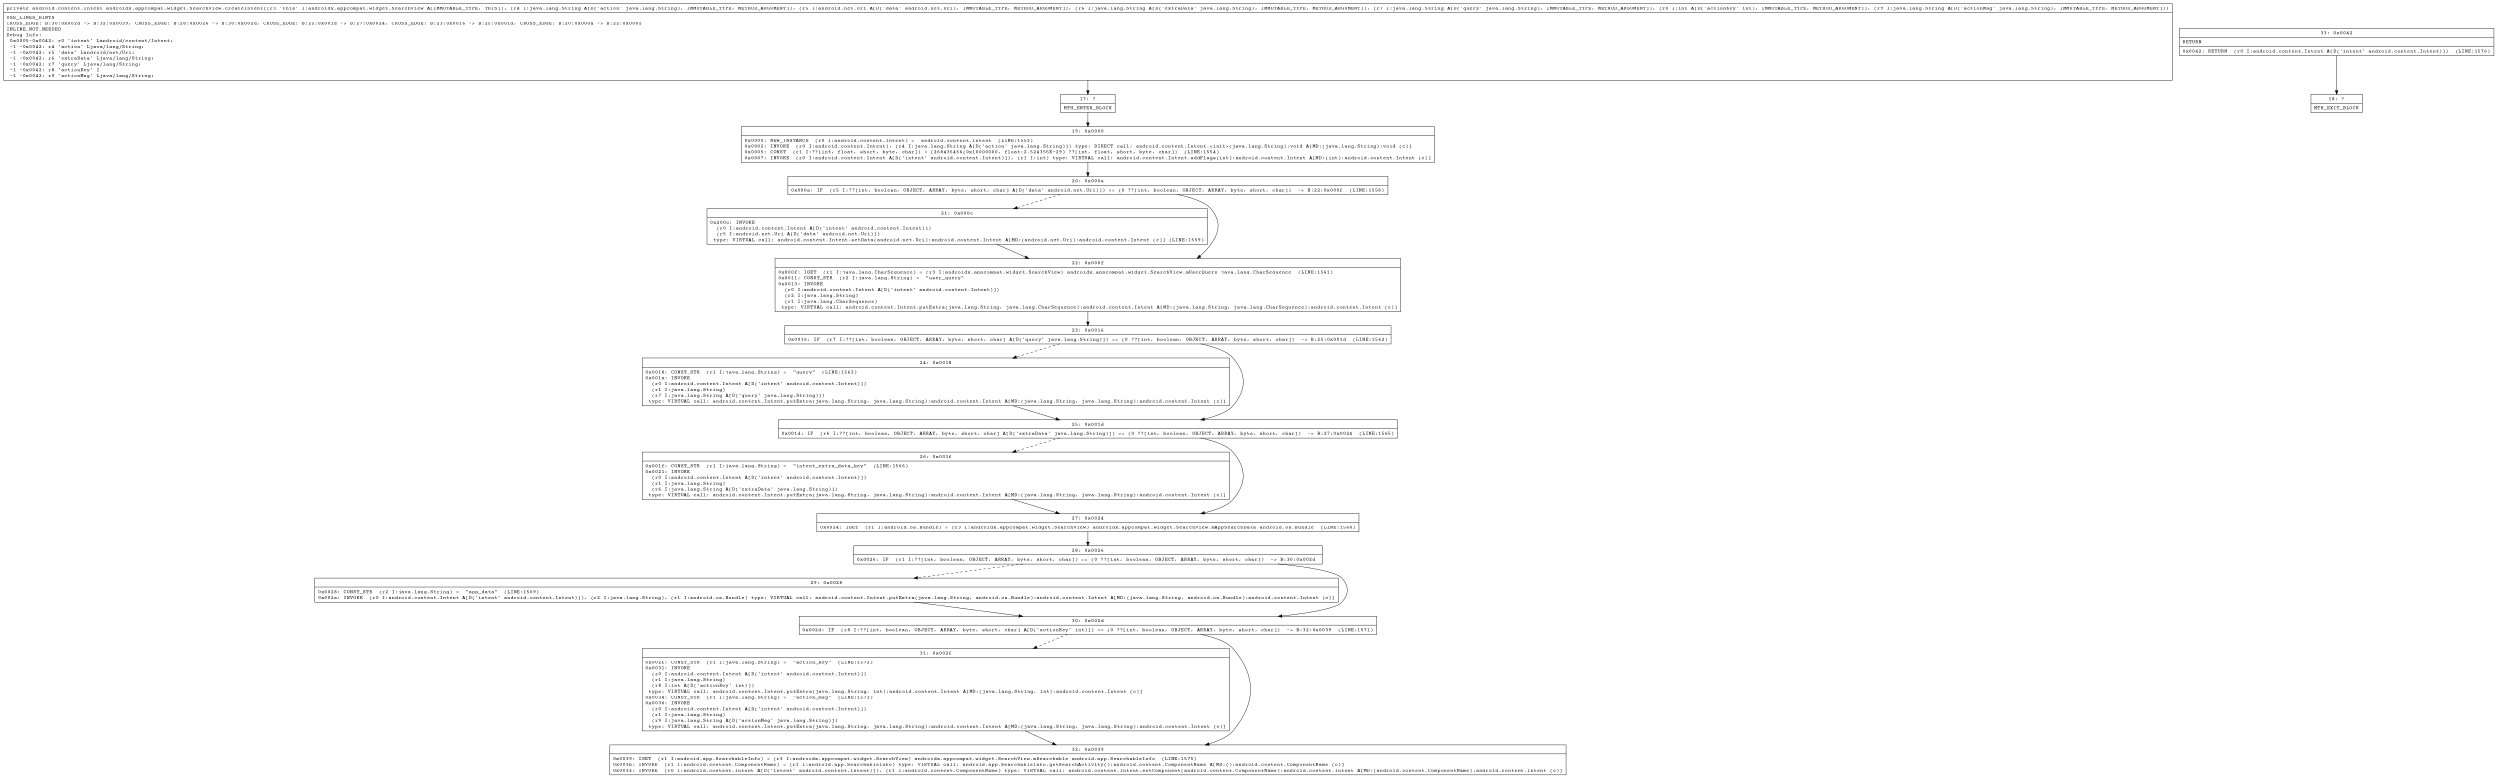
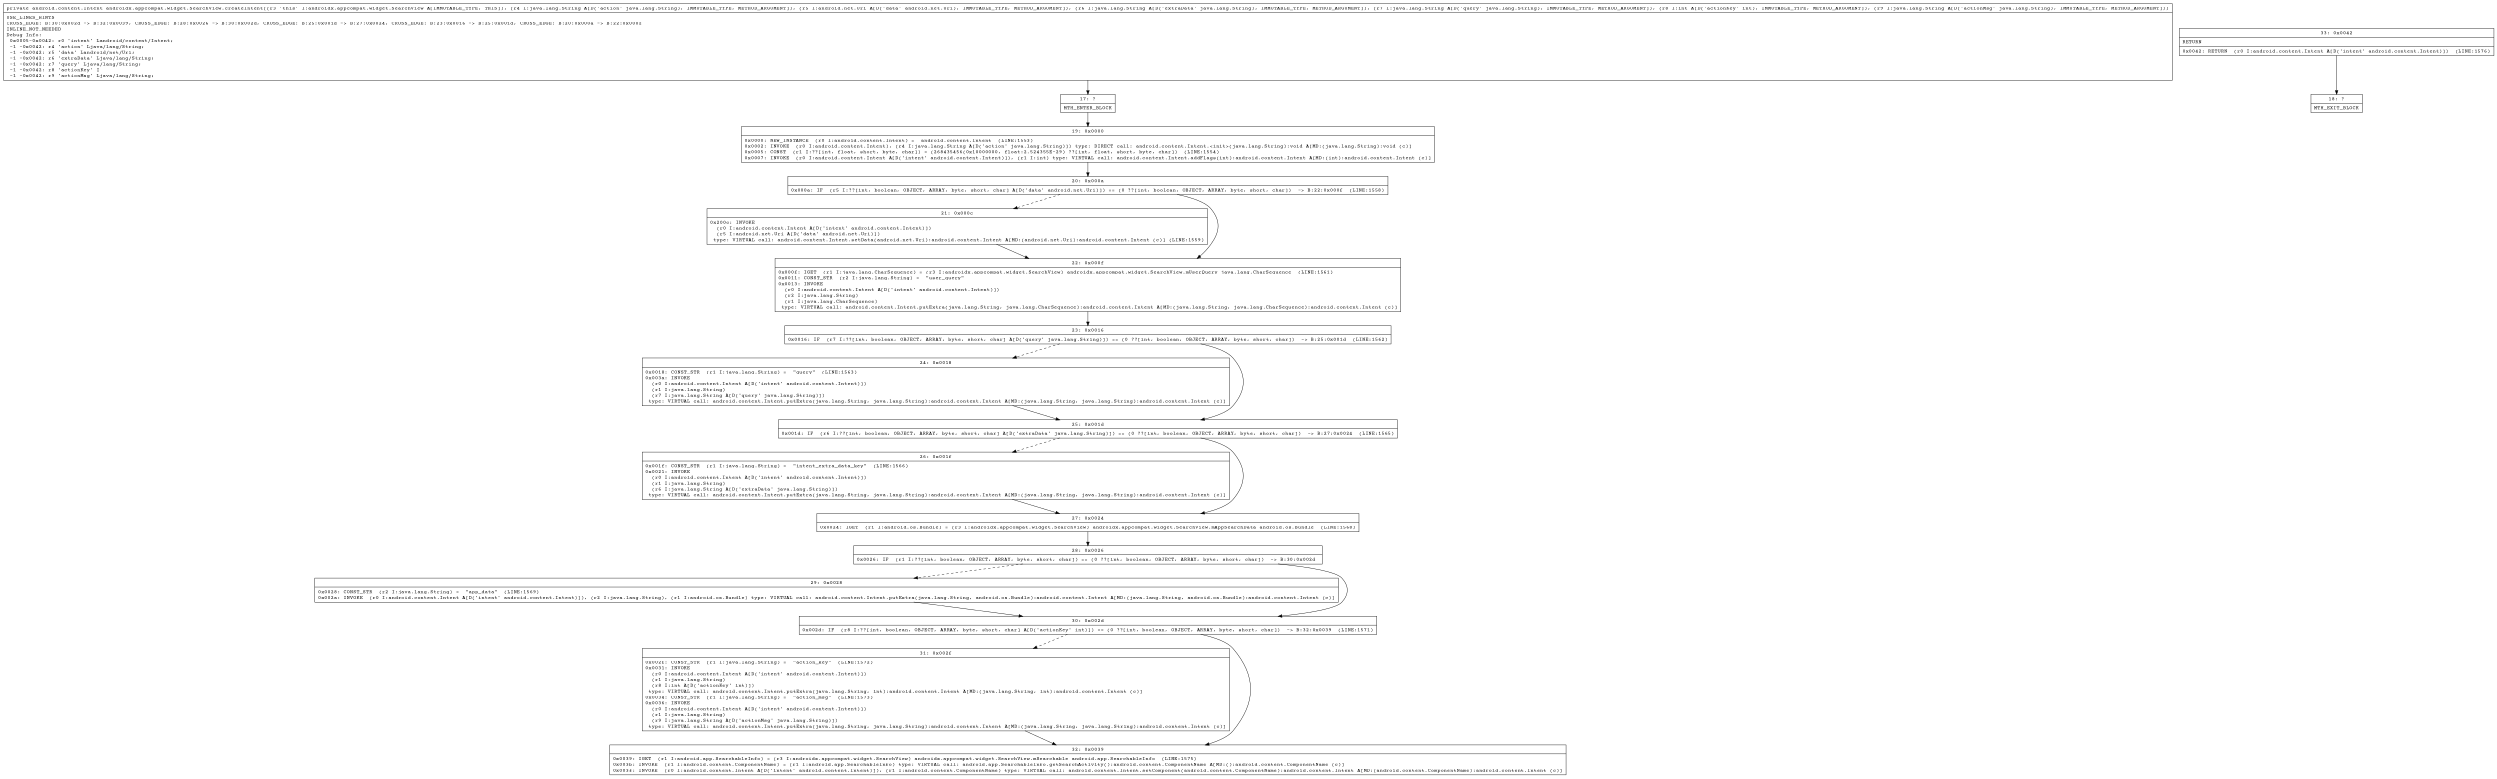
node "24: 0x0018": text "0x001a: INVOKE" -> "0x003a: INVOKE"
